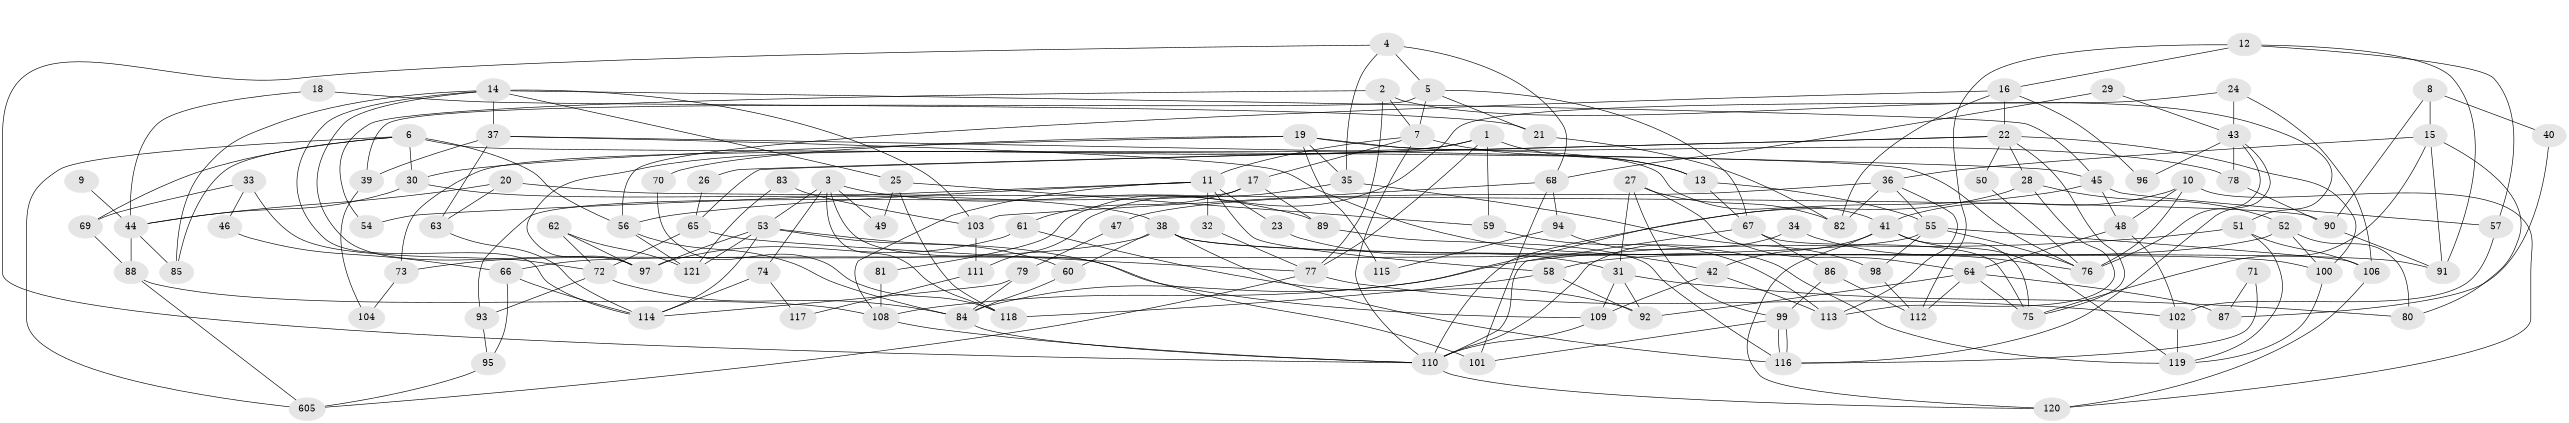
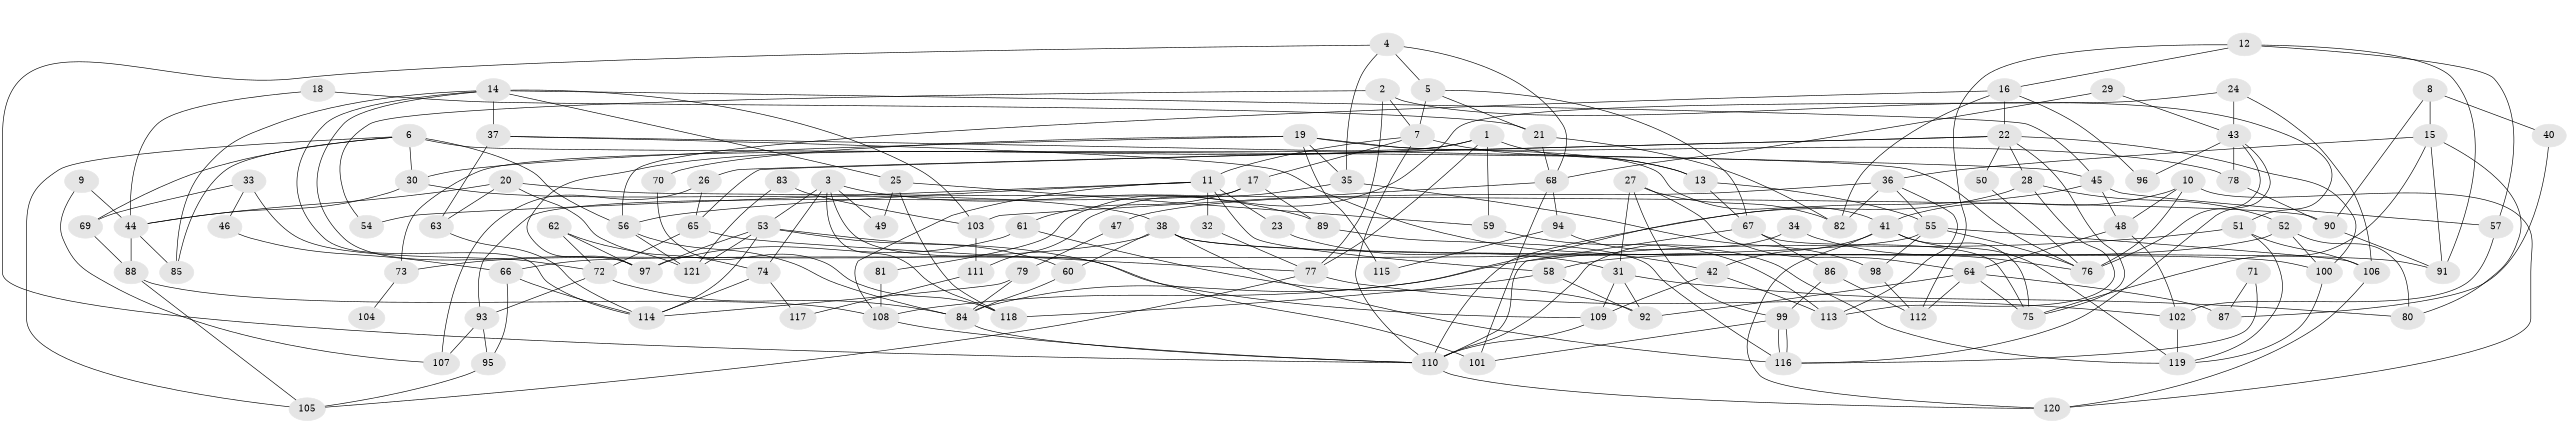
edge "21" -- "68": added
node "39": removed
edge "20" -- "74": added
node "107": added
node "605": label "605" -> "105"
